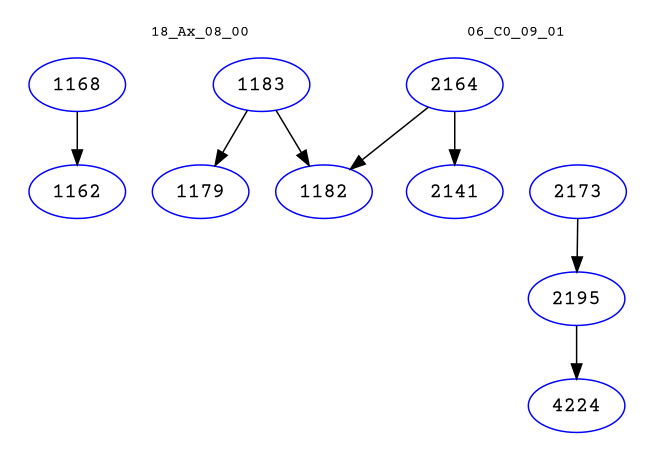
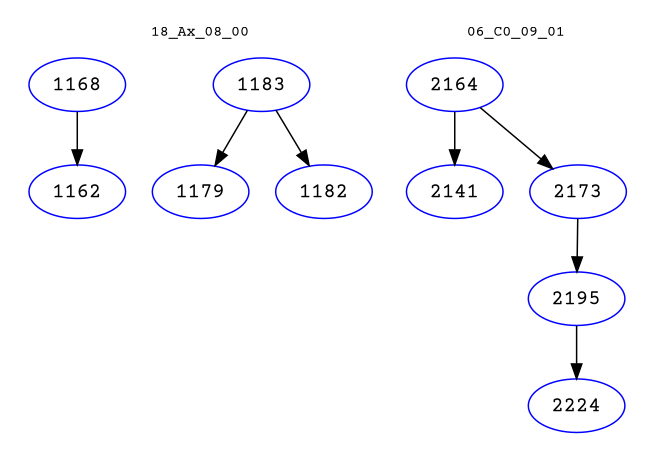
edge "2164" -> "1182": now "2164" -> "2173"
node "4224": label "4224" -> "2224"
